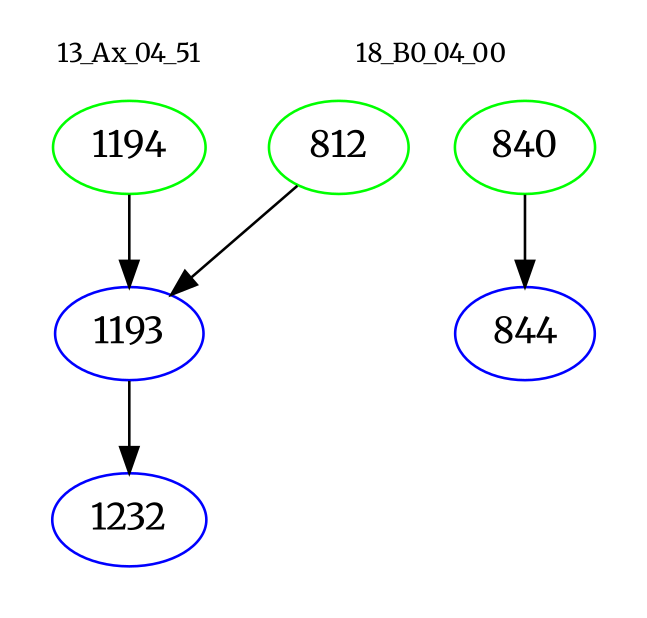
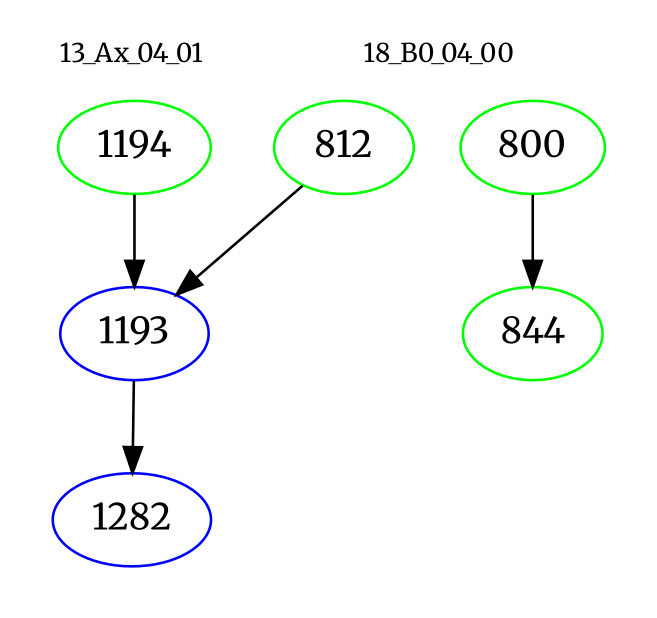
cluster "13_Ax_04_51": label "13_Ax_04_51" -> "13_Ax_04_01"
node "840": label "840" -> "800"
node "844": color blue -> green
node "1232": label "1232" -> "1282"
